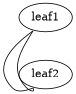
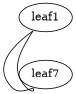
node "leaf2": label "leaf2" -> "leaf7"
